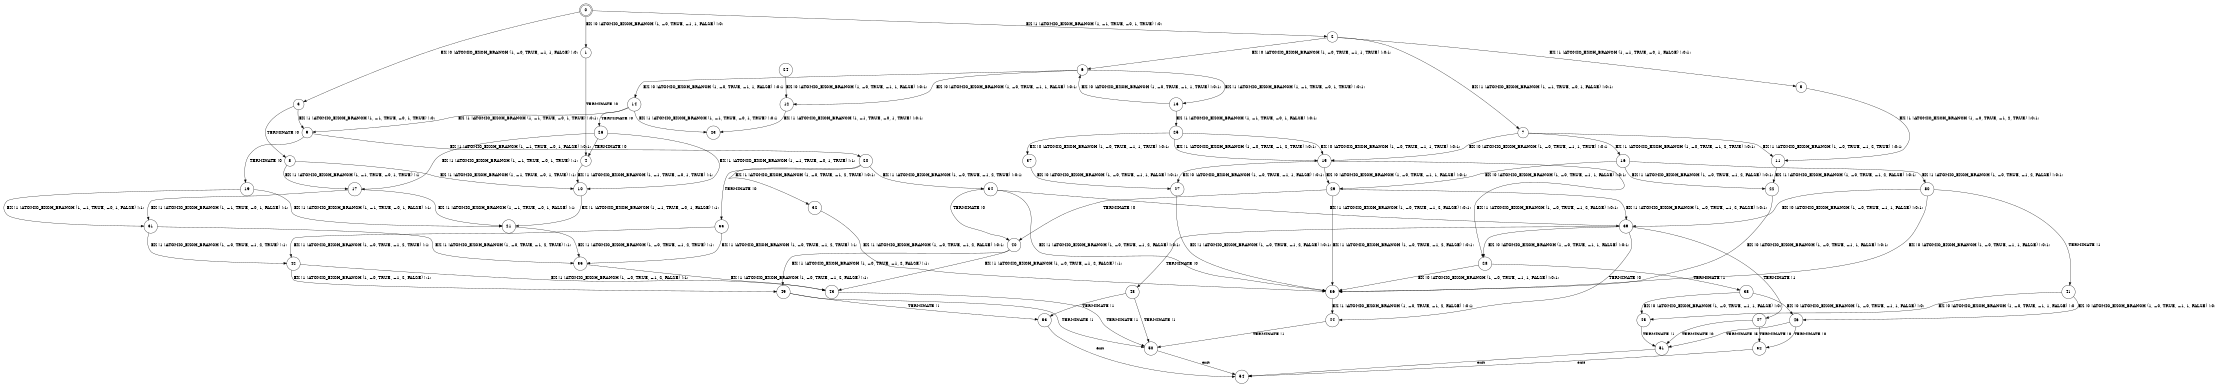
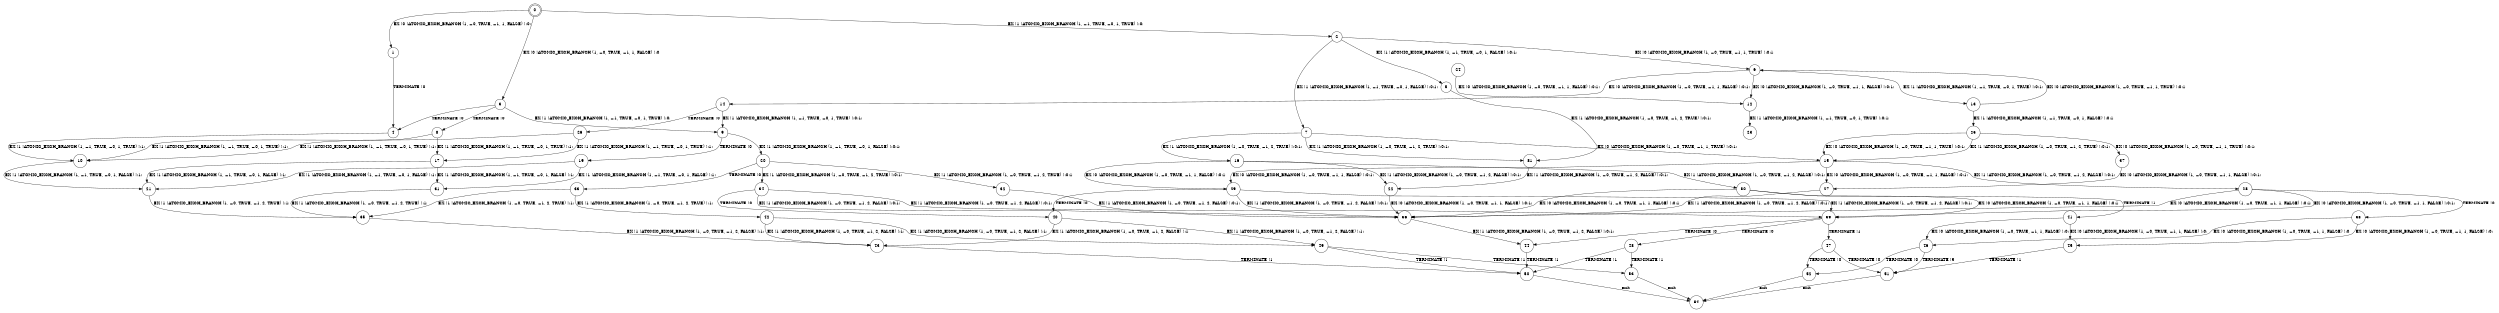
edge "14" -> "23": removed, label "EX !1 !ATOMIC_EXCH_BRANCH (1, +1, TRUE, +0, 1, TRUE) !:0:1:"
edge "26" -> "4": now "3" -> "4"
node "11": label "11" -> "81"
edge "39" -> "28": reversed
edge "31" -> "42": removed, label "EX !1 !ATOMIC_EXCH_BRANCH (1, +0, TRUE, +1, 2, TRUE) !:1:"
edge "28" -> "38": label "TERMINATE !1" -> "TERMINATE !0"
